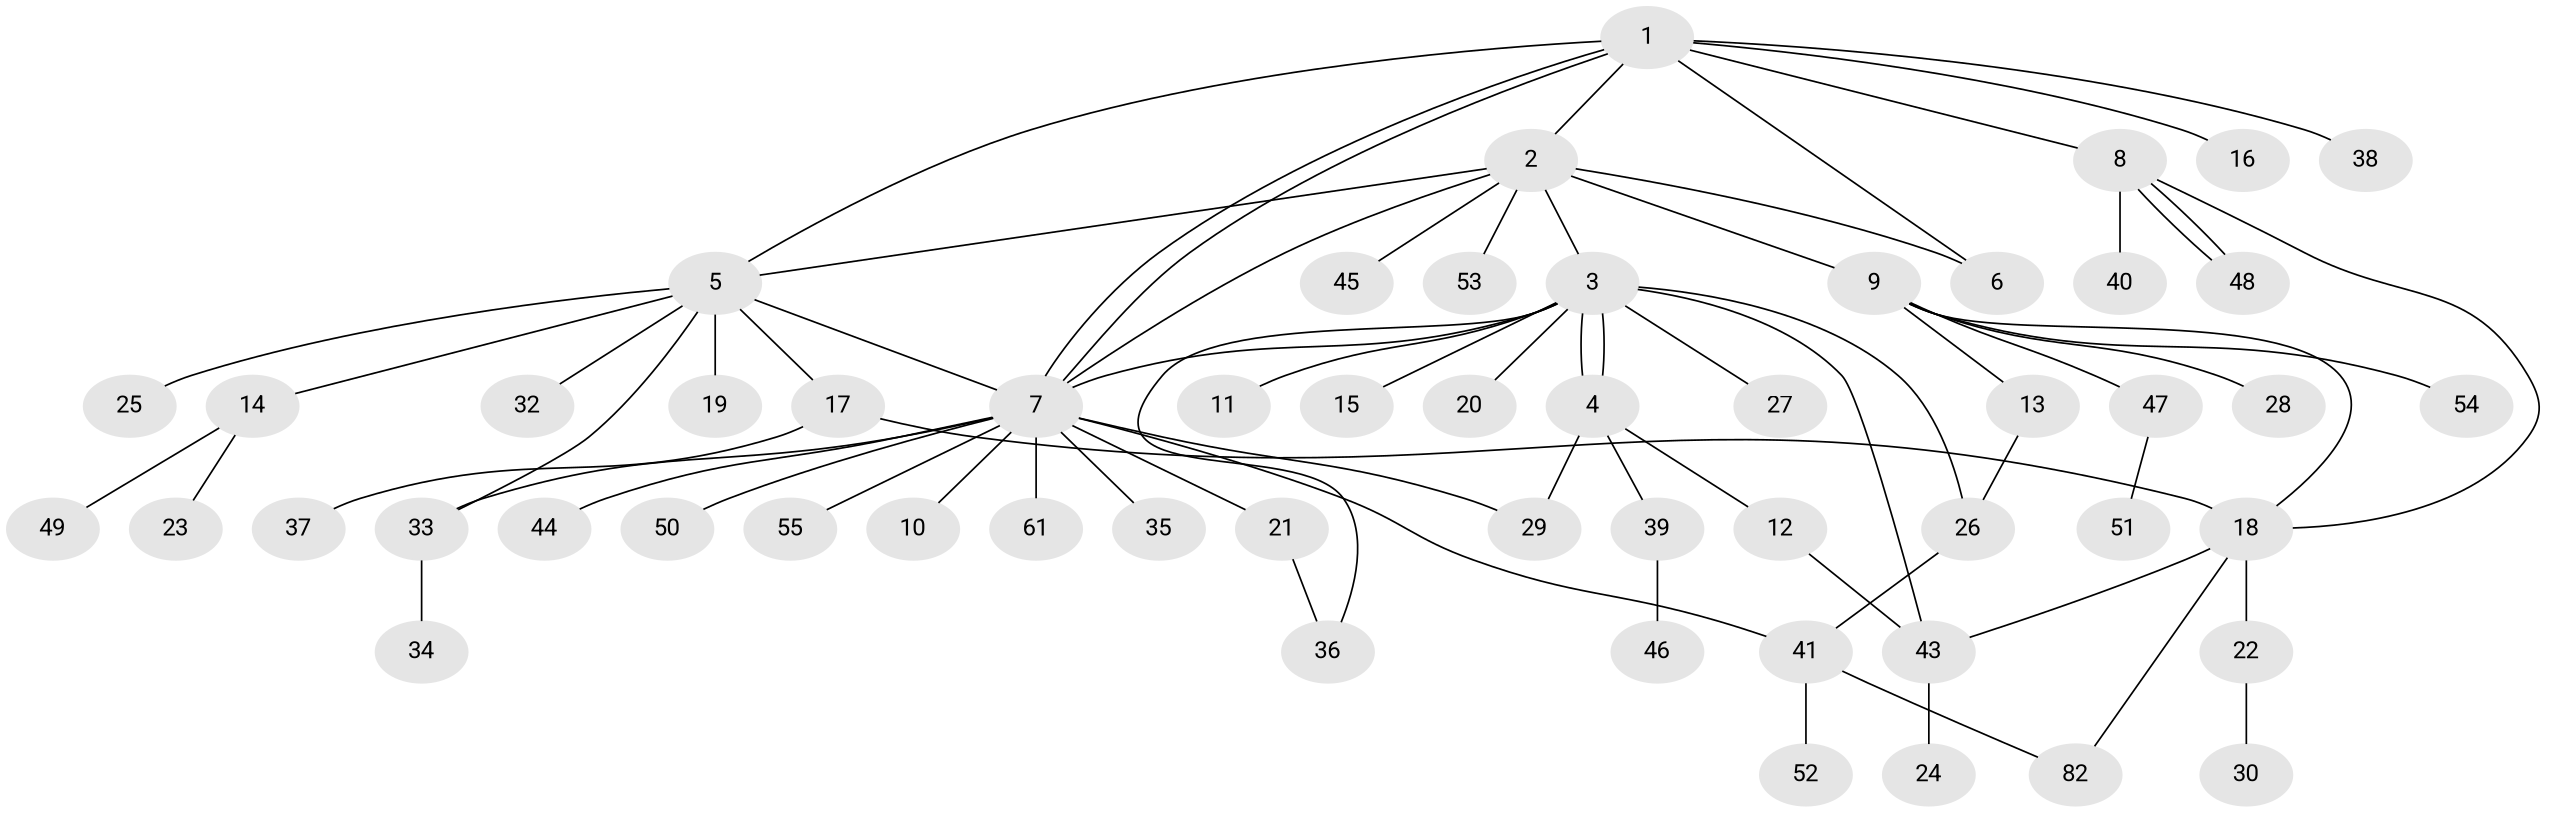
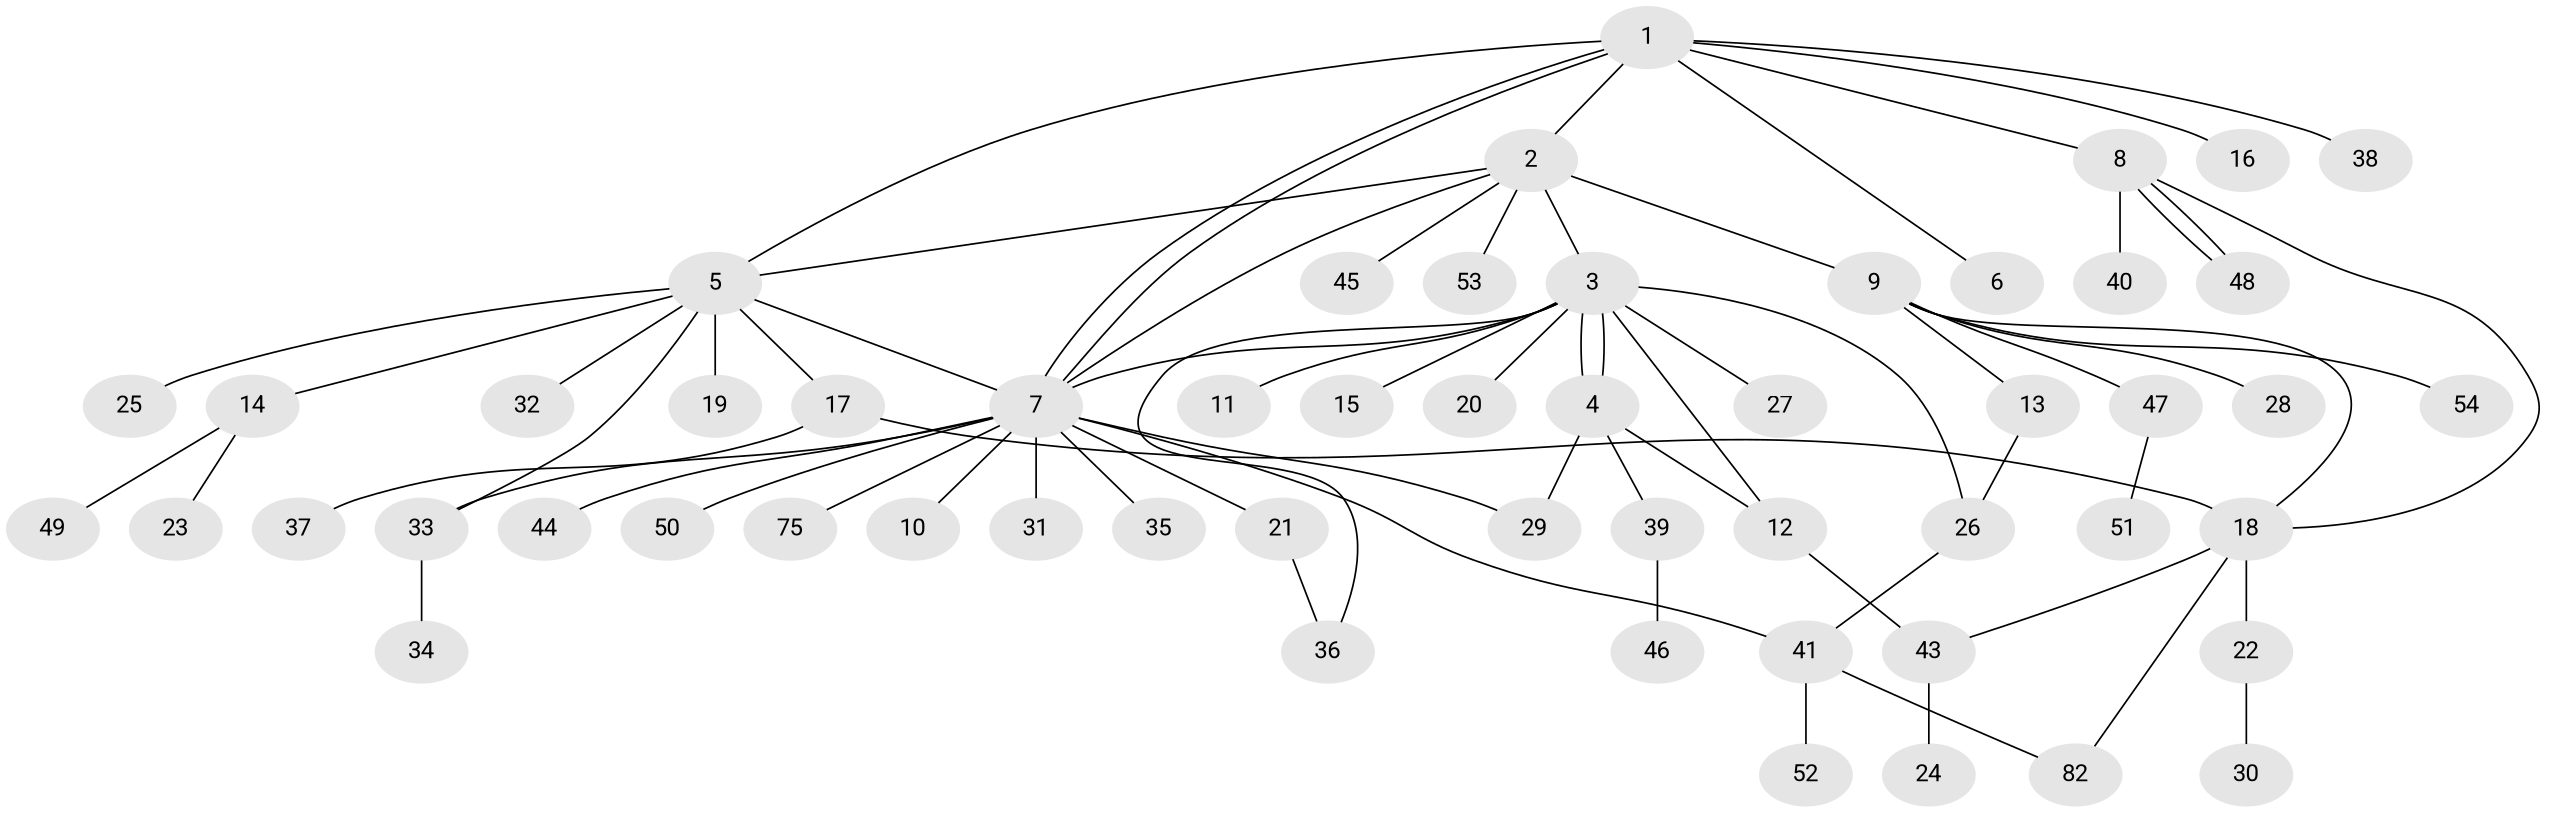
edge "2" -- "6": removed
edge "3" -- "43": now "3" -- "12"
node "55": label "55" -> "75"
node "61": label "61" -> "31"
